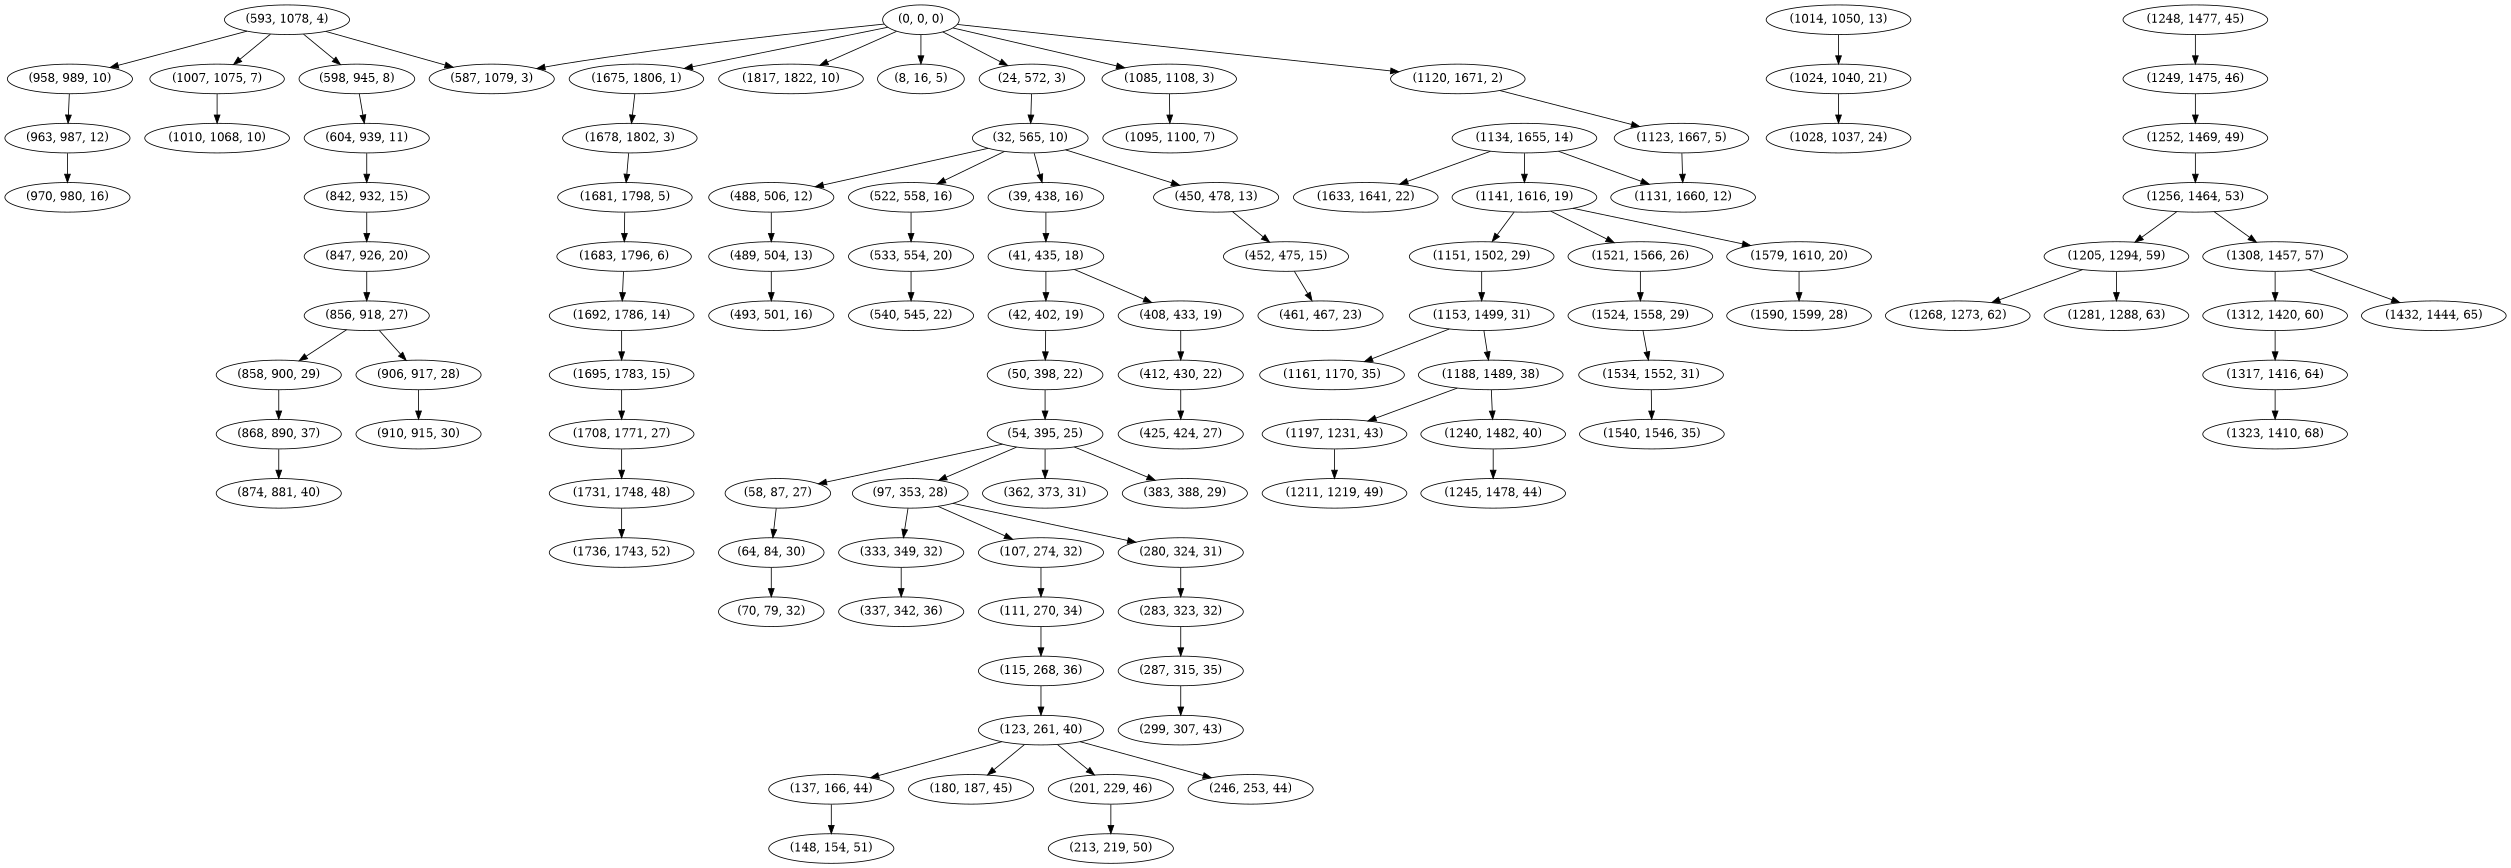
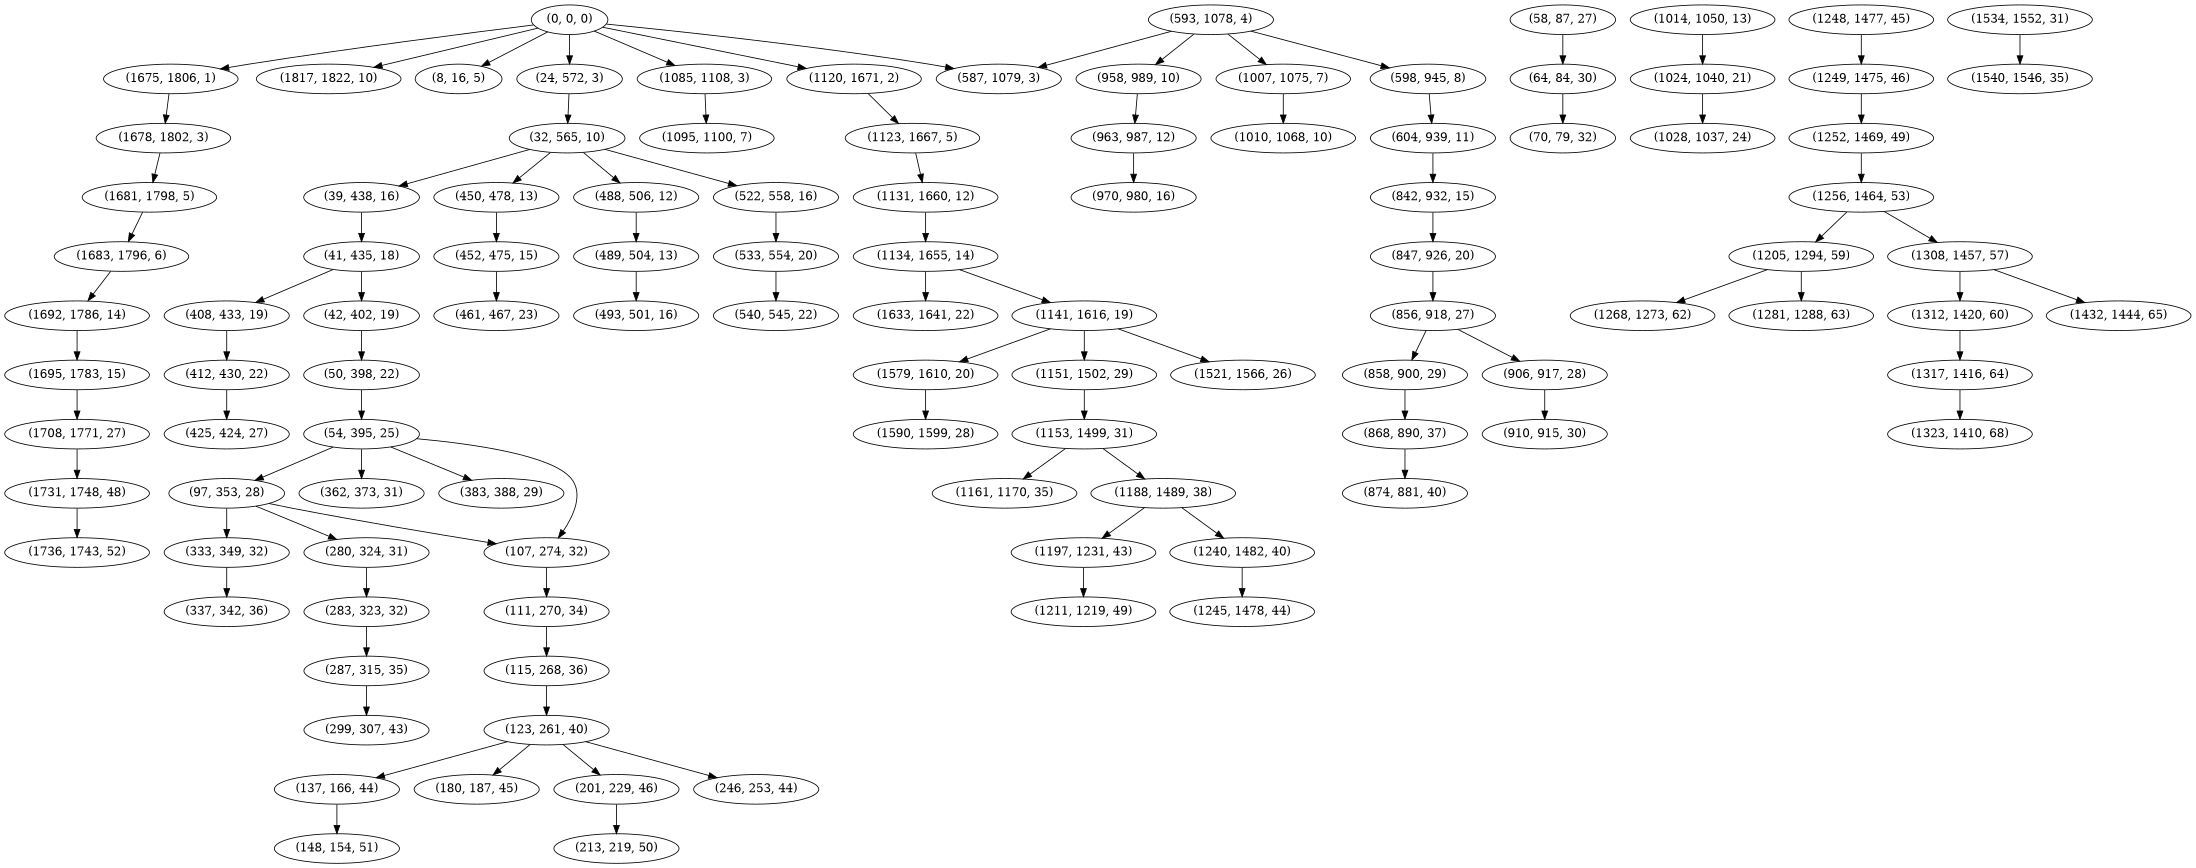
edge "(1134, 1655, 14)" -> "(1131, 1660, 12)": reversed
node "(1524, 1558, 29)": removed
edge "(54, 395, 25)" -> "(58, 87, 27)": now "(54, 395, 25)" -> "(107, 274, 32)"
